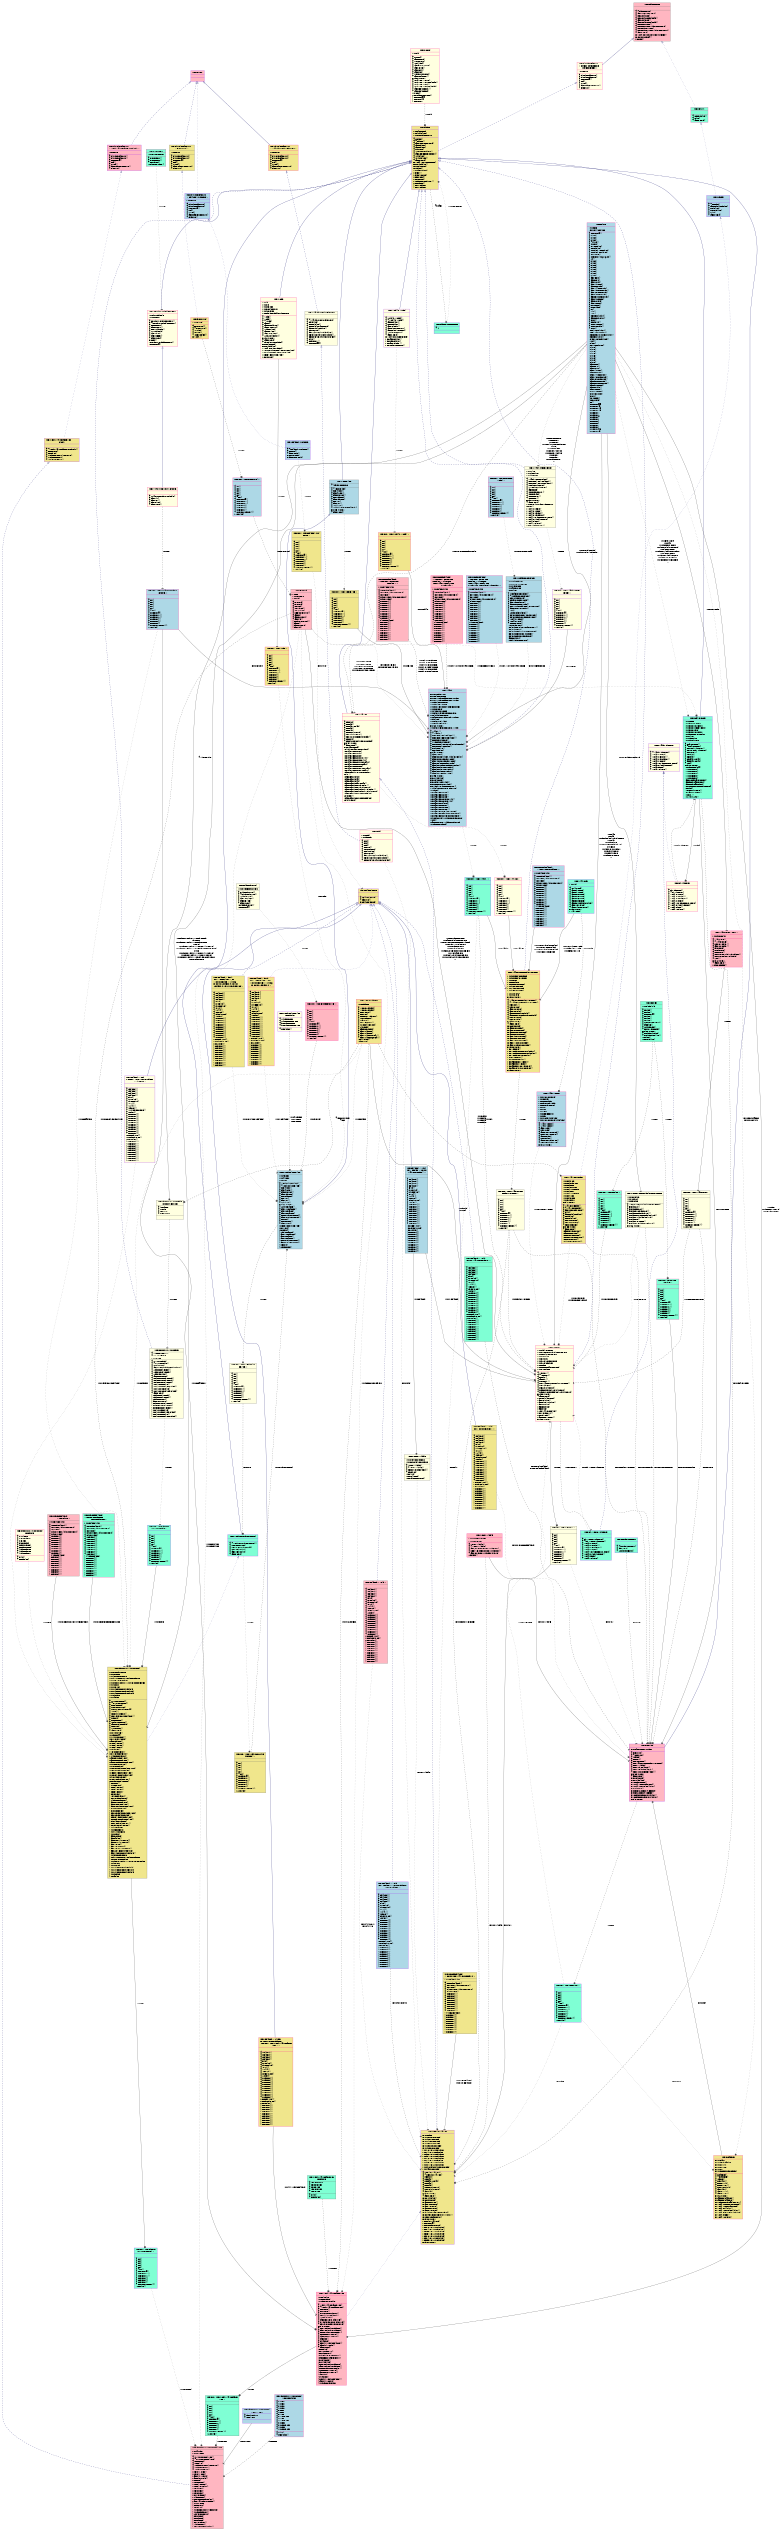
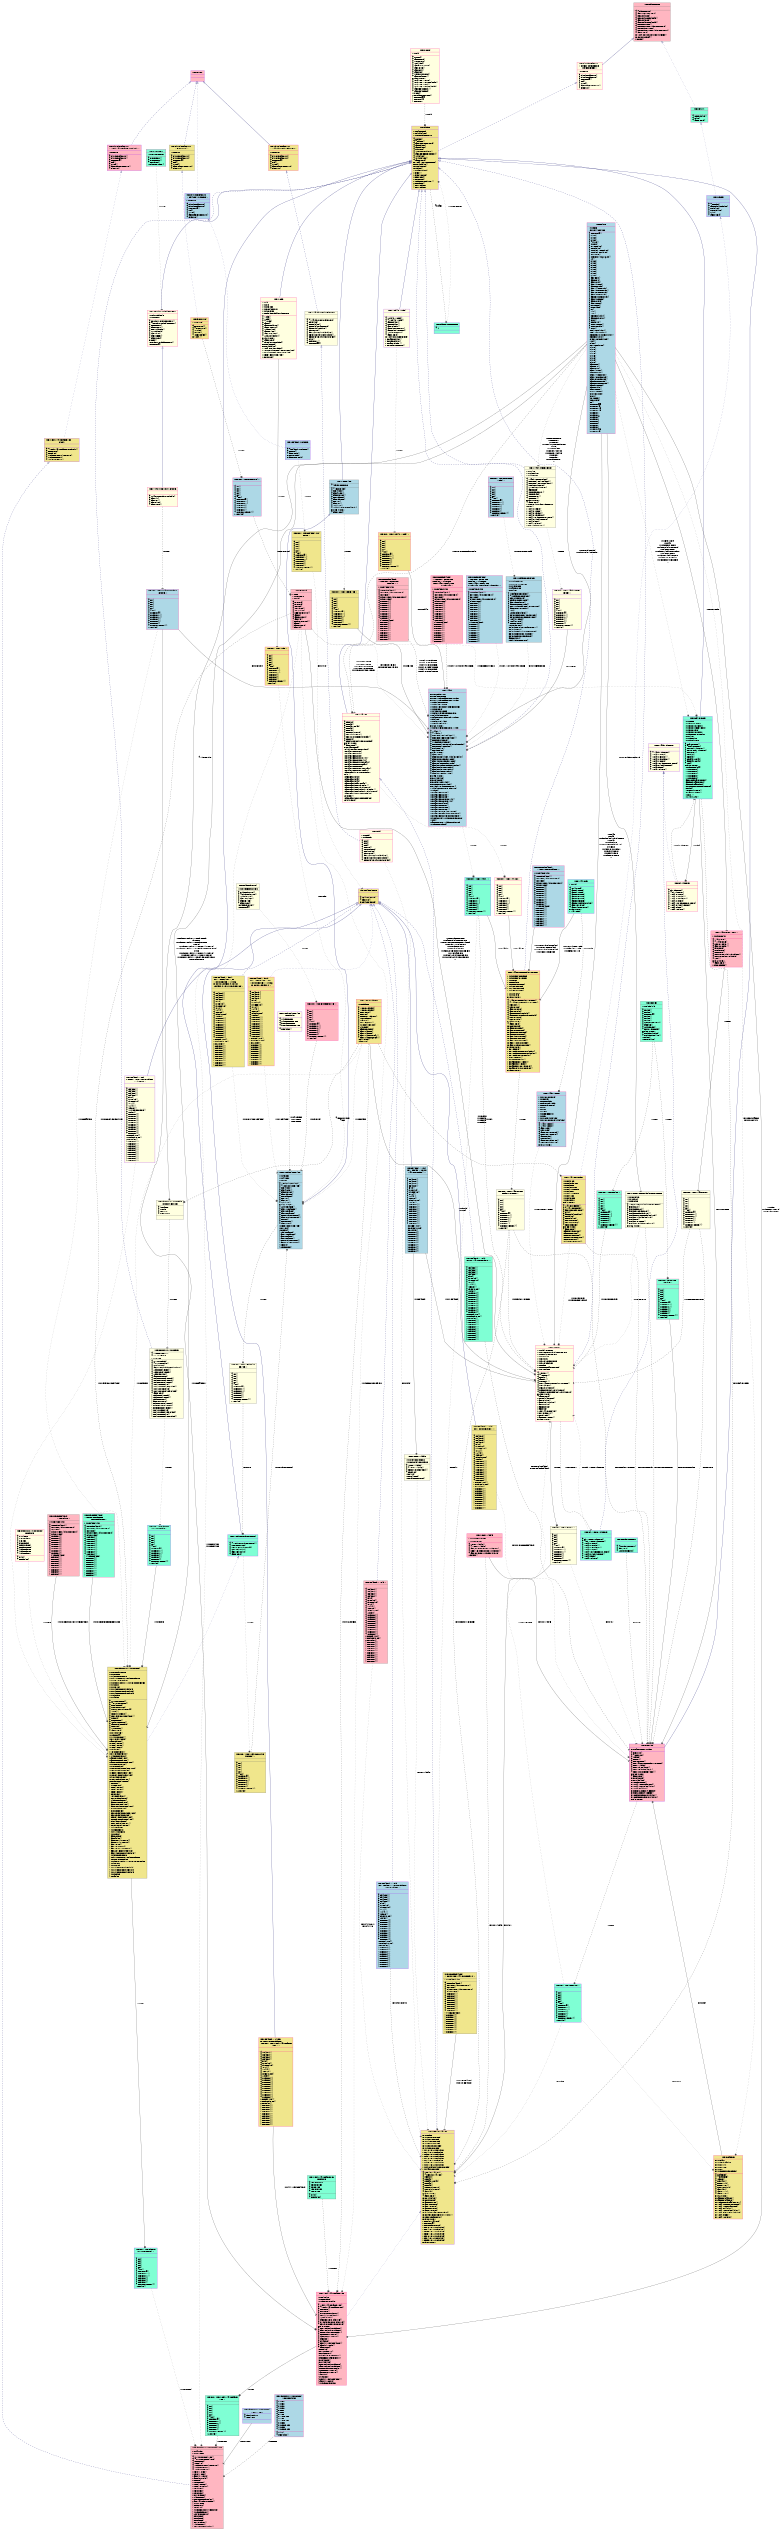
node "ns3::DcaTxop": text "# PushFront()" -> "# NotifyCollision()"
